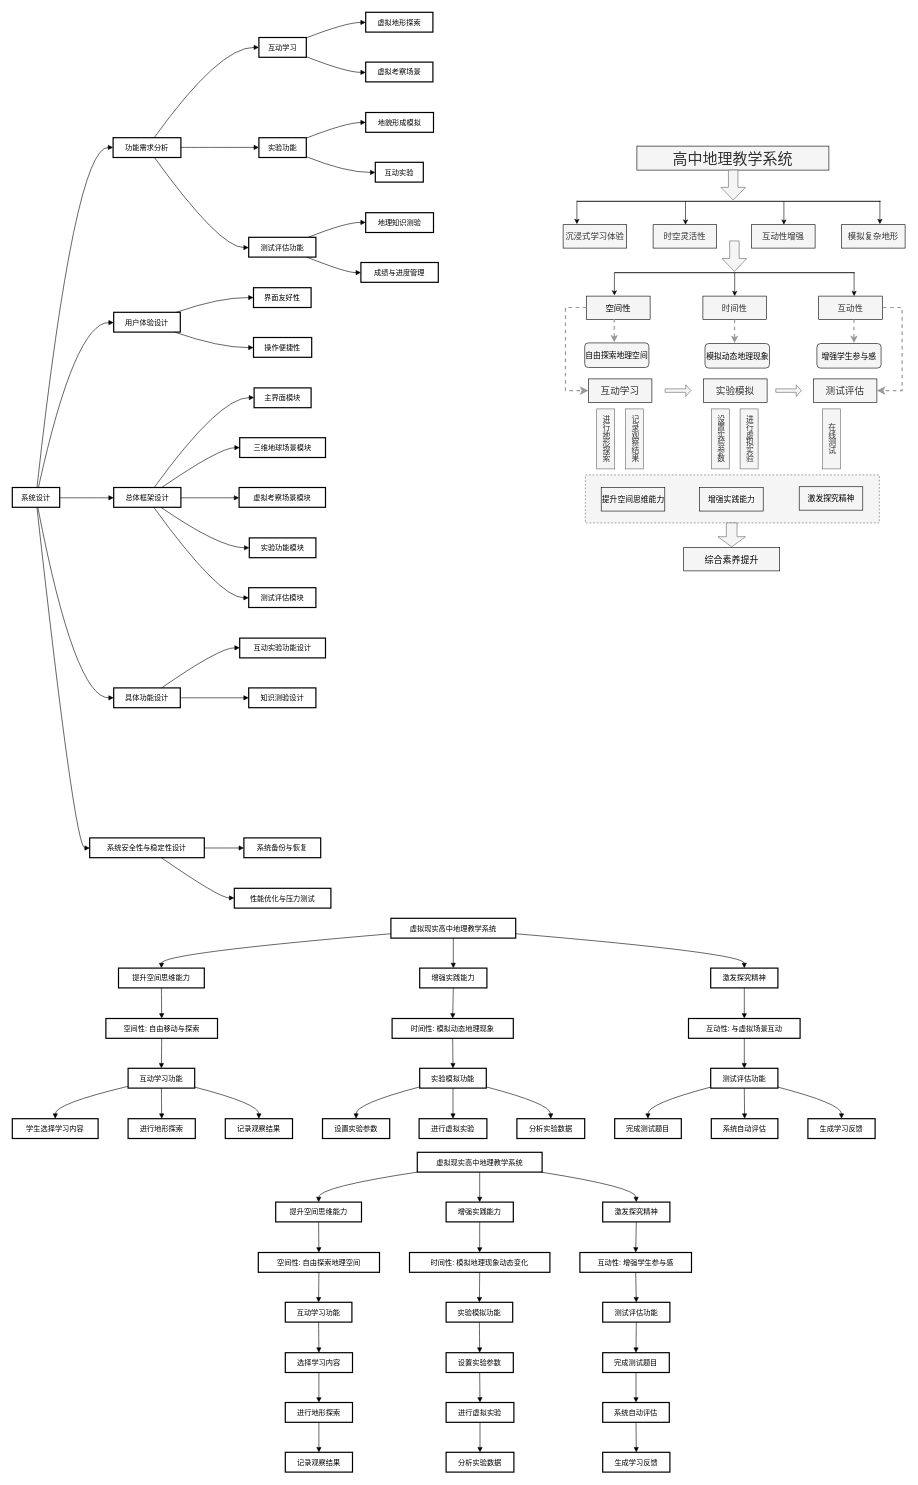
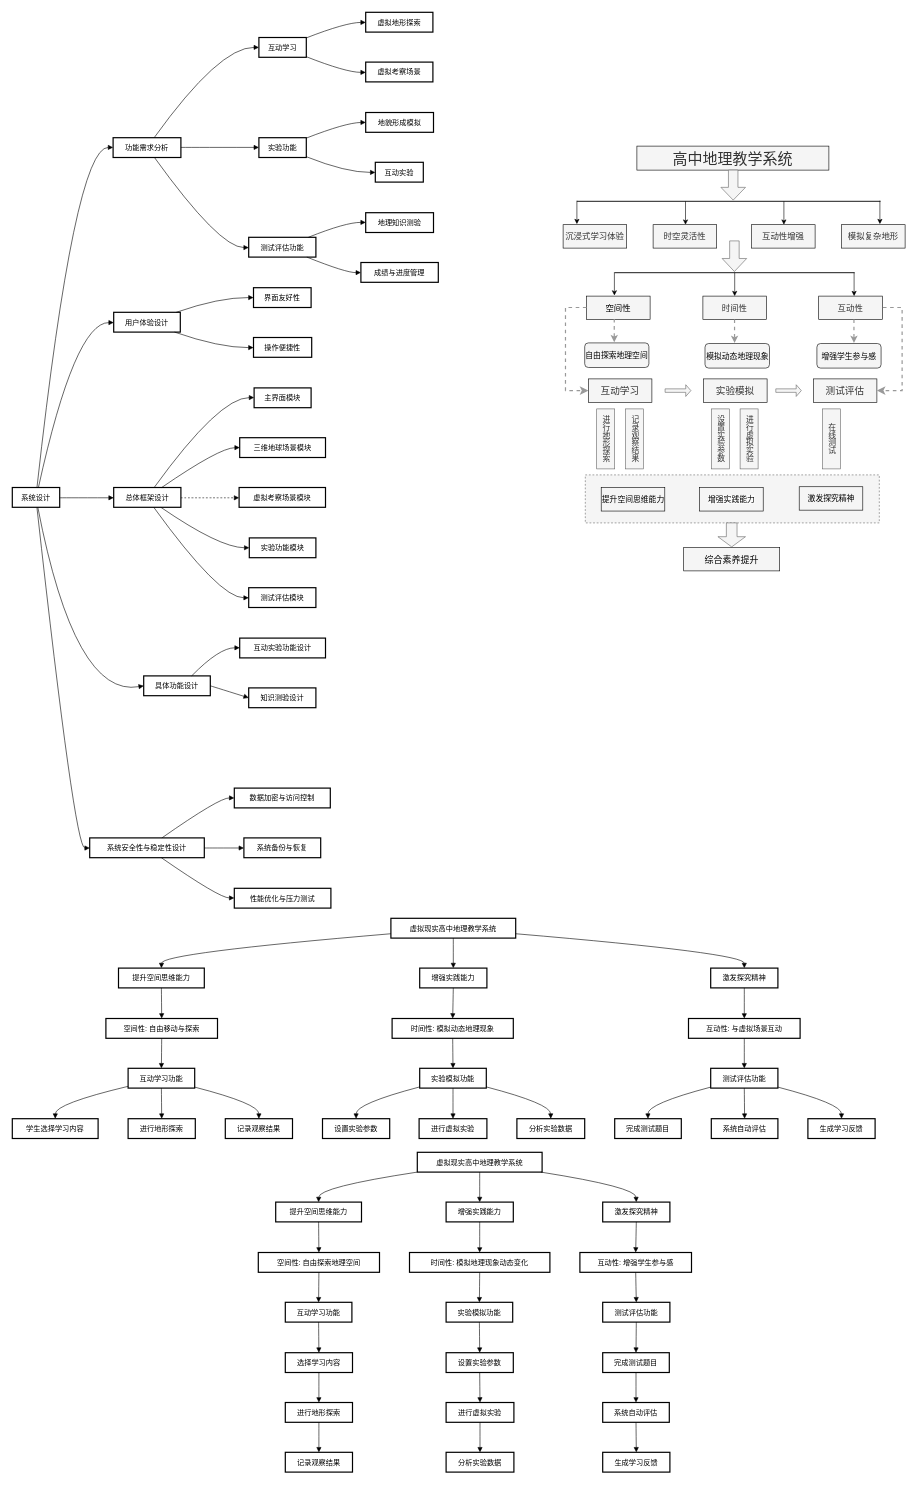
edge "总体框架设计" -> "虚拟考察场景模块": style solid -> dashed
node "具体功能设计": moved (147, 698) -> (177, 686)
node "数据加密与访问控制": added
edge "系统安全性与稳定性设计" -> "数据加密与访问控制": added
